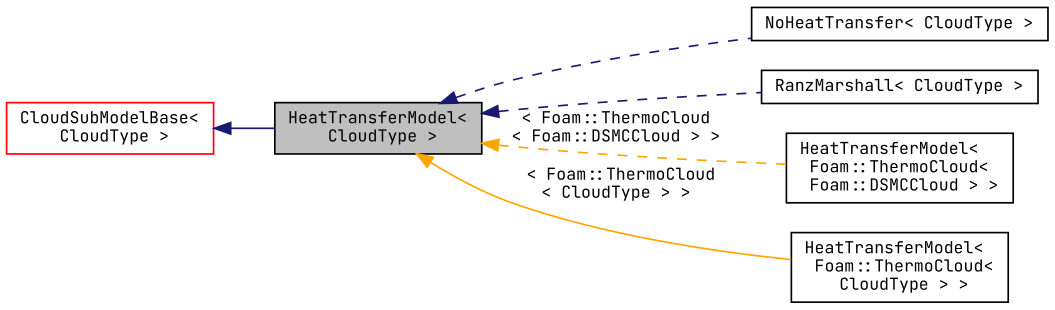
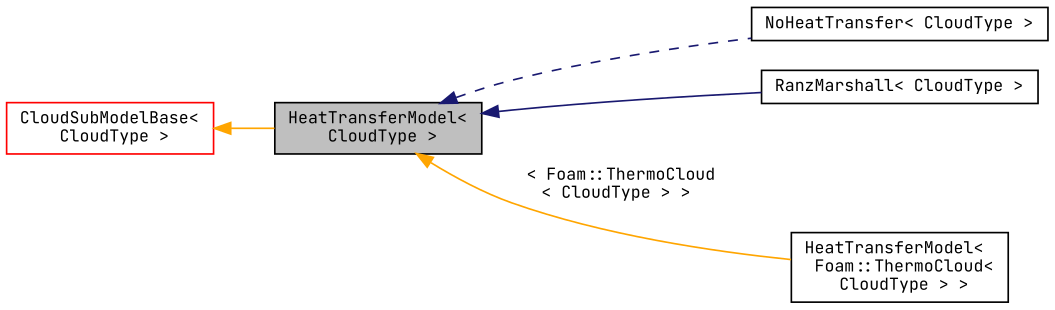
edge "RanzMarshall< CloudType >" -> "HeatTransferModel< CloudType >": style dashed -> solid
edge "HeatTransferModel< CloudType >" -> "CloudSubModelBase< CloudType >": color midnightblue -> orange
node "HeatTransferModel< Foam::ThermoCloud< Foam::DSMCCloud > >": removed
